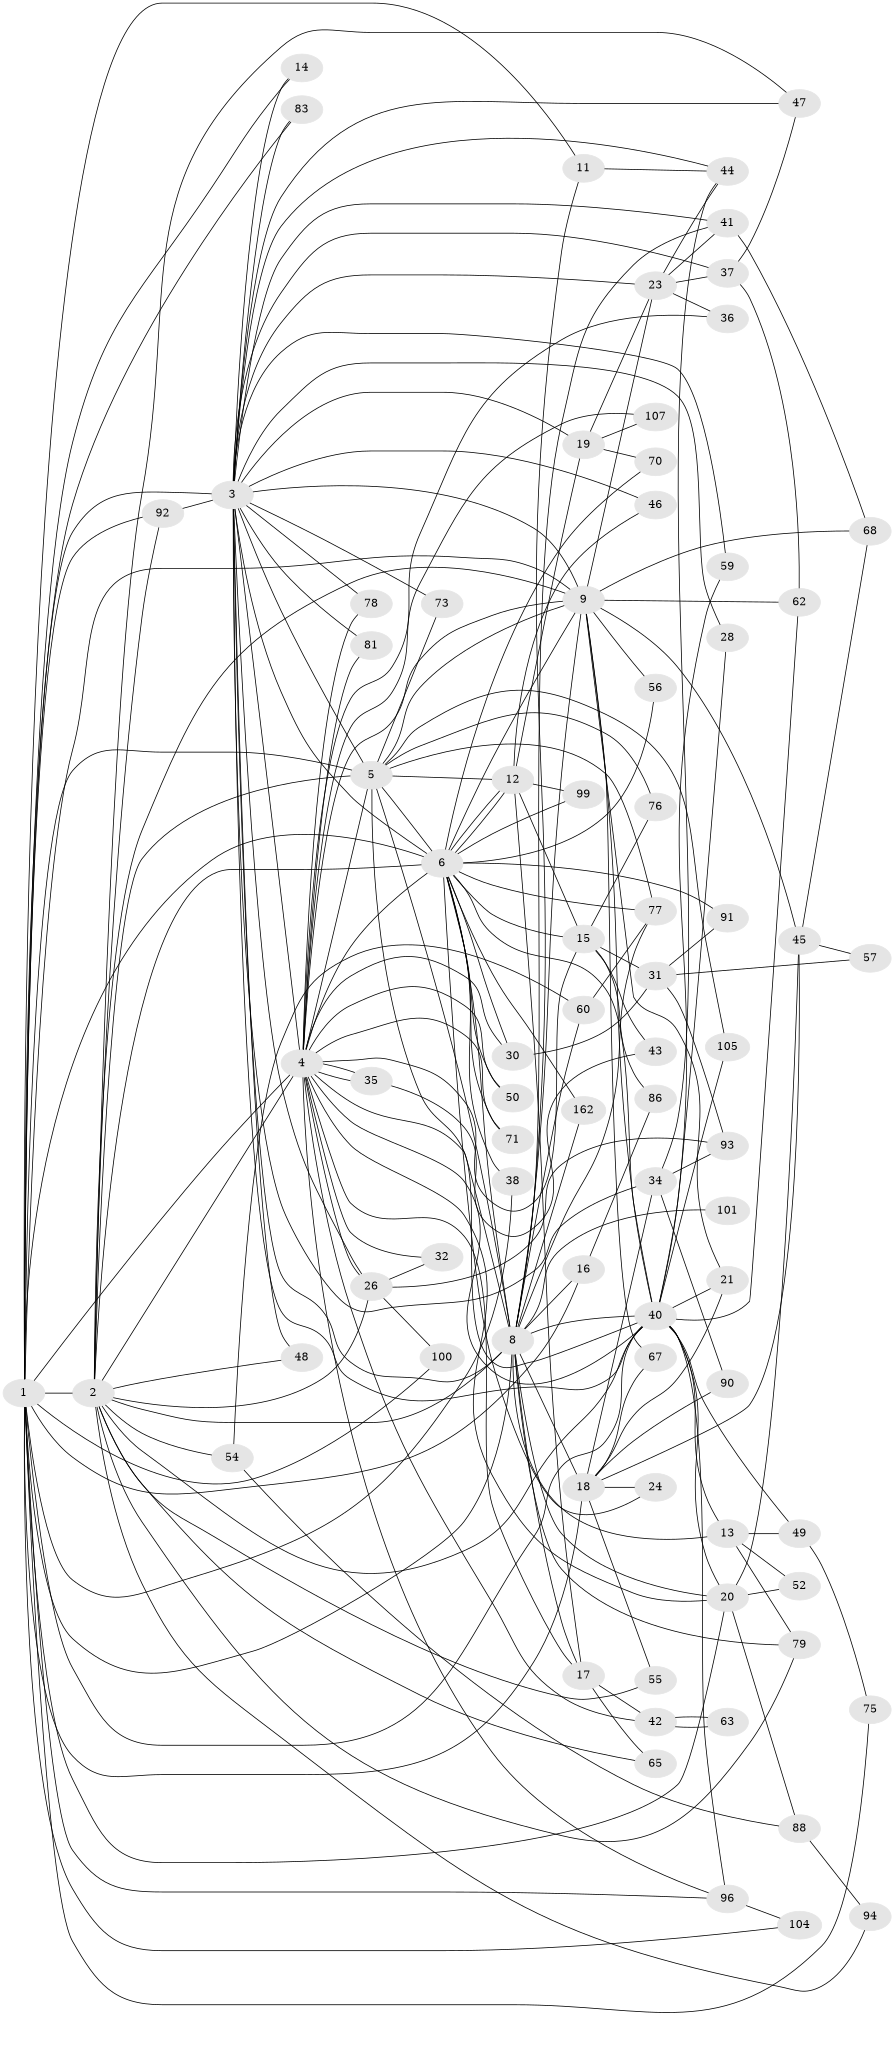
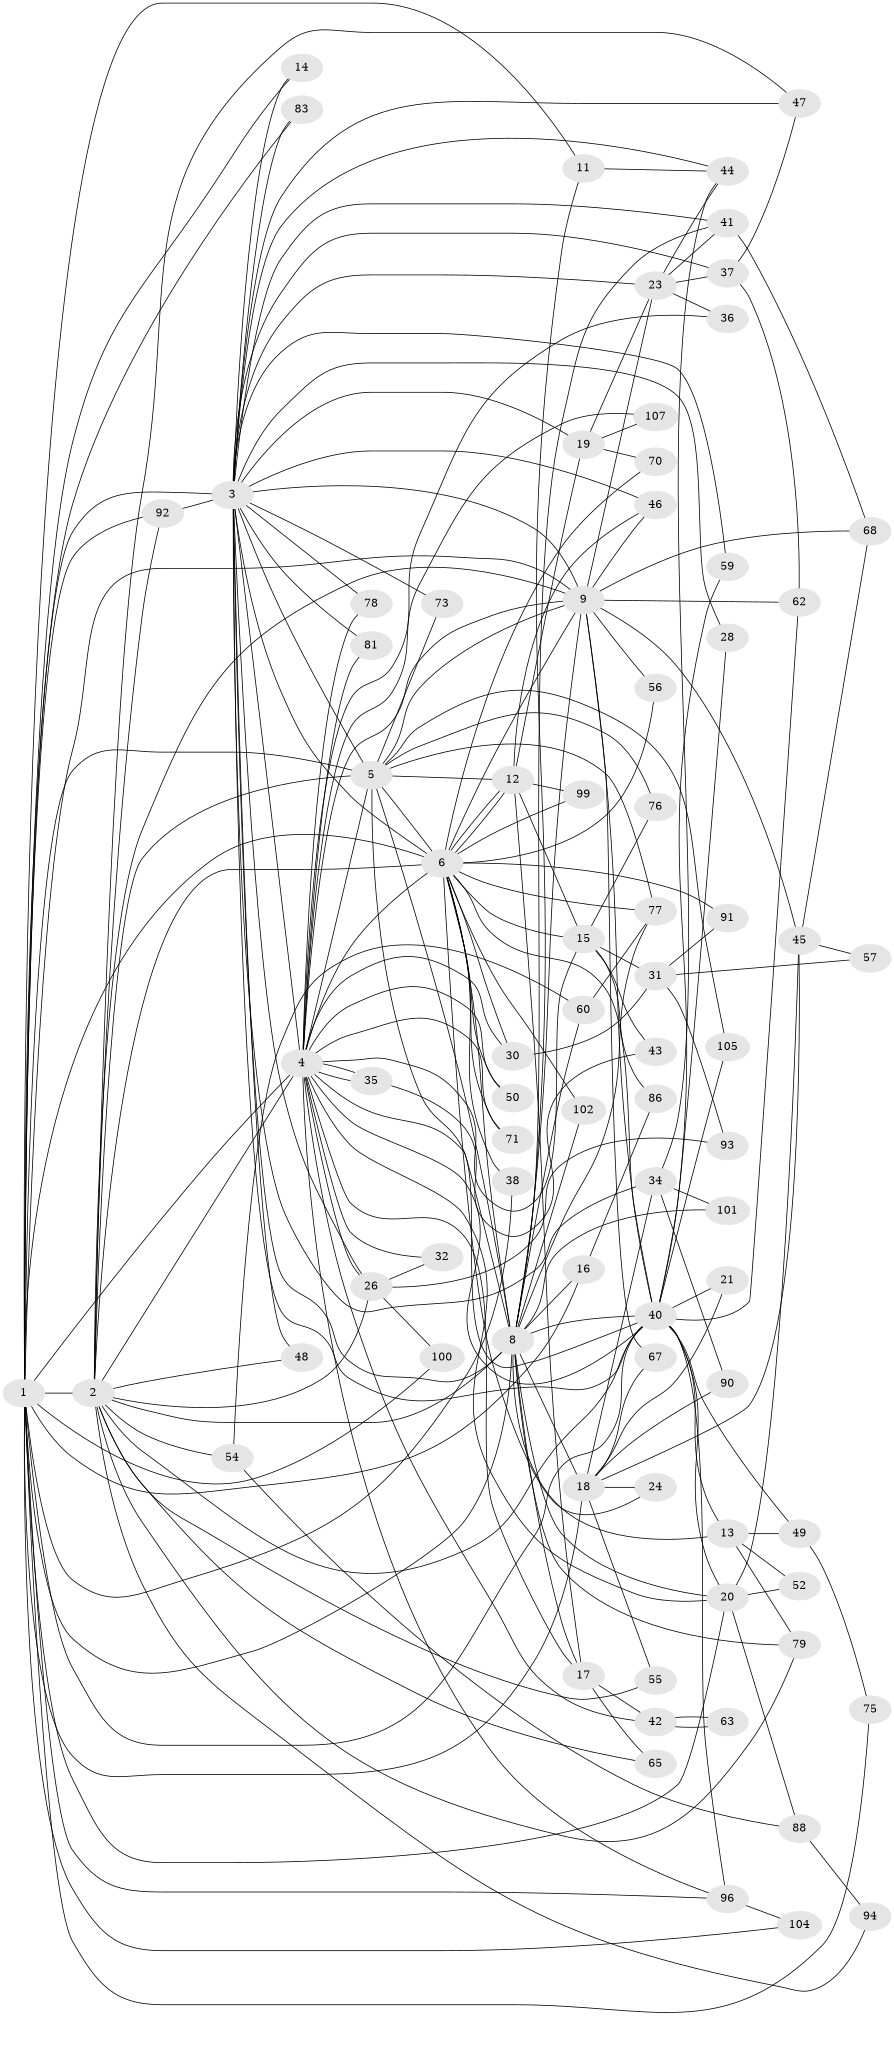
edge "9" -- "21": now "9" -- "46"
node "162": label "162" -> "102"
edge "93" -- "34": now "101" -- "34"
